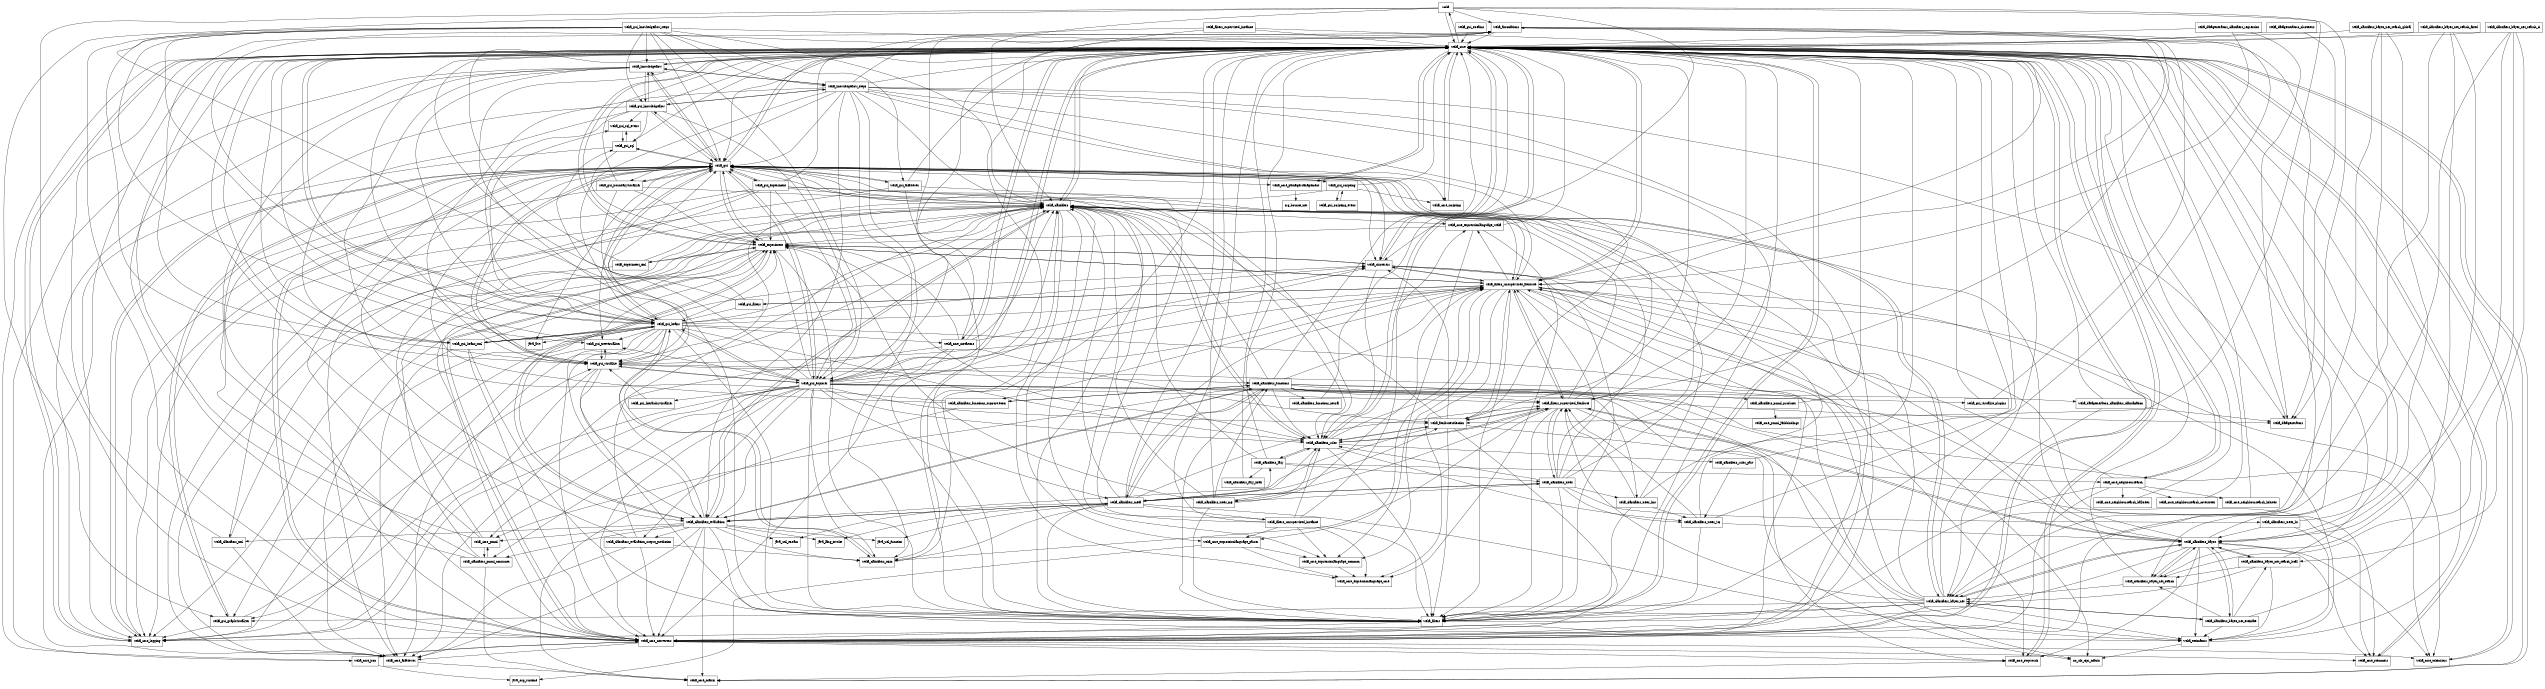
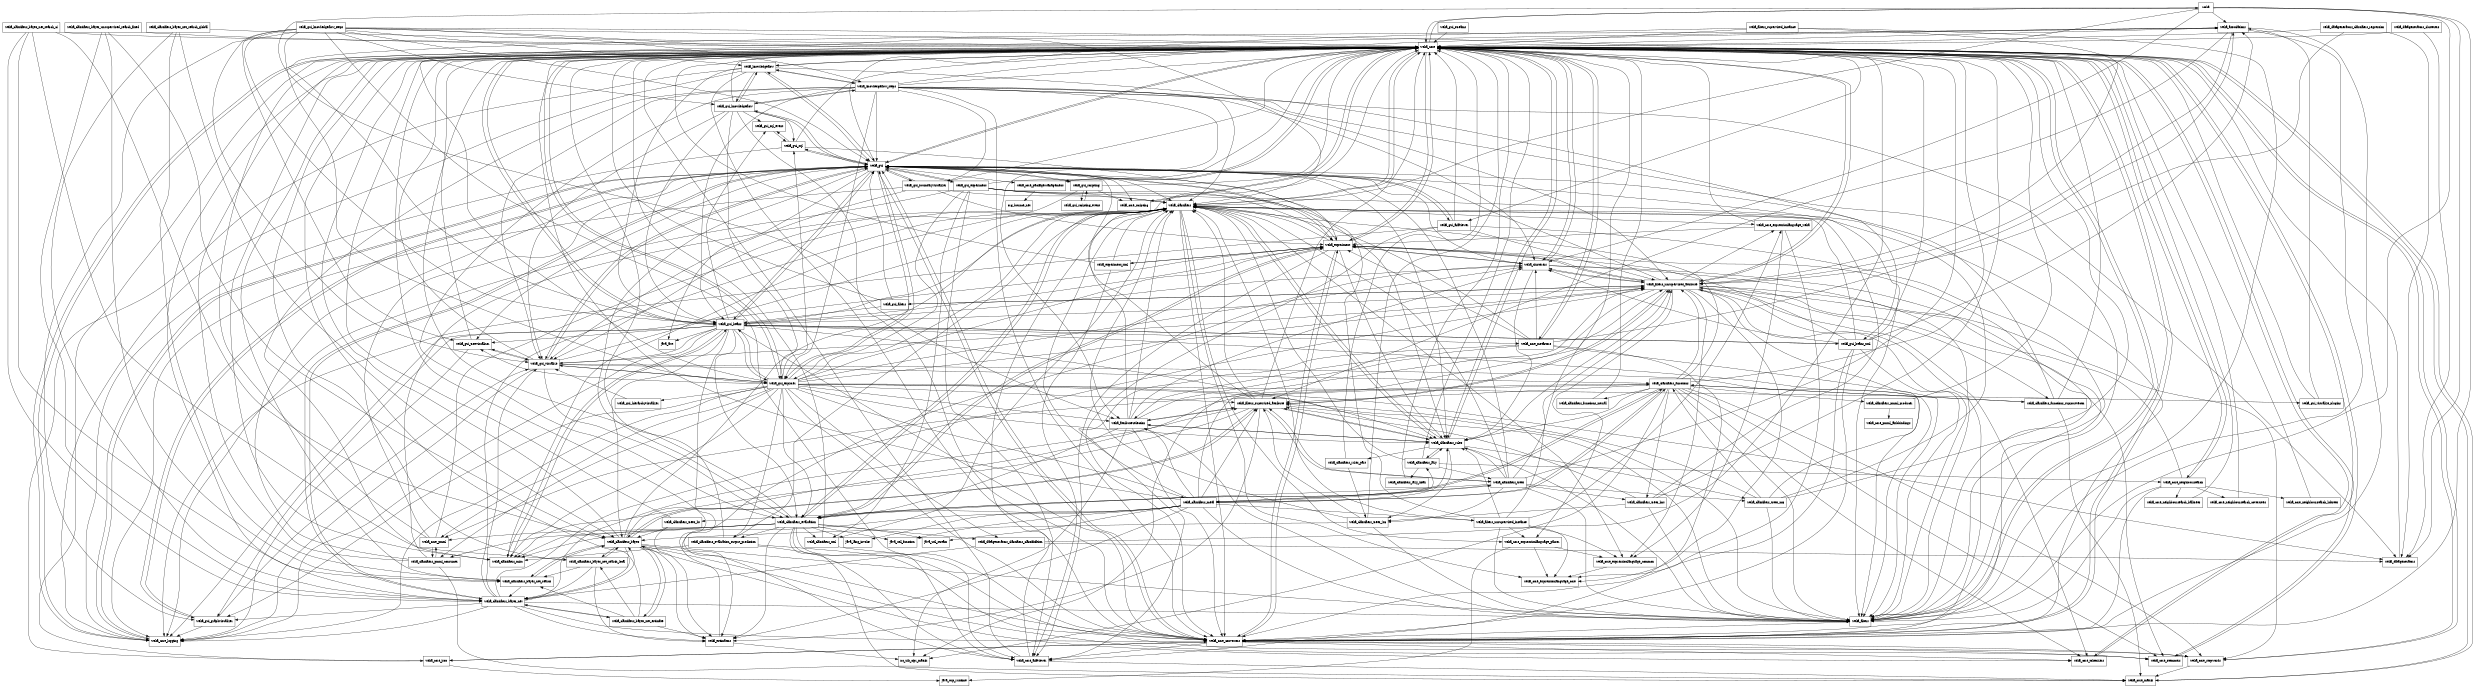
node "weka_classifiers_bayes_net_search_fixed": label "weka_classifiers_bayes_net_search_fixed" -> "weka_classifiers_bayes_unsupervised_search_fixed"
edge "weka_gui_arffviewer" -> "weka_core_converters": added
edge "weka_classifiers_bayes" -> "weka_filters_unsupervised_attribute": now "weka_classifiers_bayes" -> "weka_classifiers_functions"
edge "weka_classifiers_trees_m5" -> "weka_experiment": removed
edge "weka_classifiers_evaluation" -> "weka_classifiers_meta": now "weka_classifiers_evaluation" -> "weka_datagenerators_classifiers_classification"
